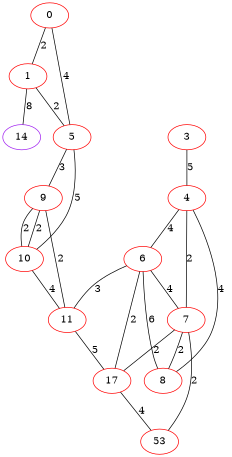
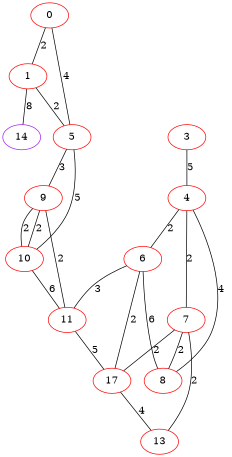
edge "4" -- "6": label "4" -> "2"
edge "10" -- "11": label "4" -> "6"
edge "6" -- "7": removed, label "4"
node "53": label "53" -> "13"
